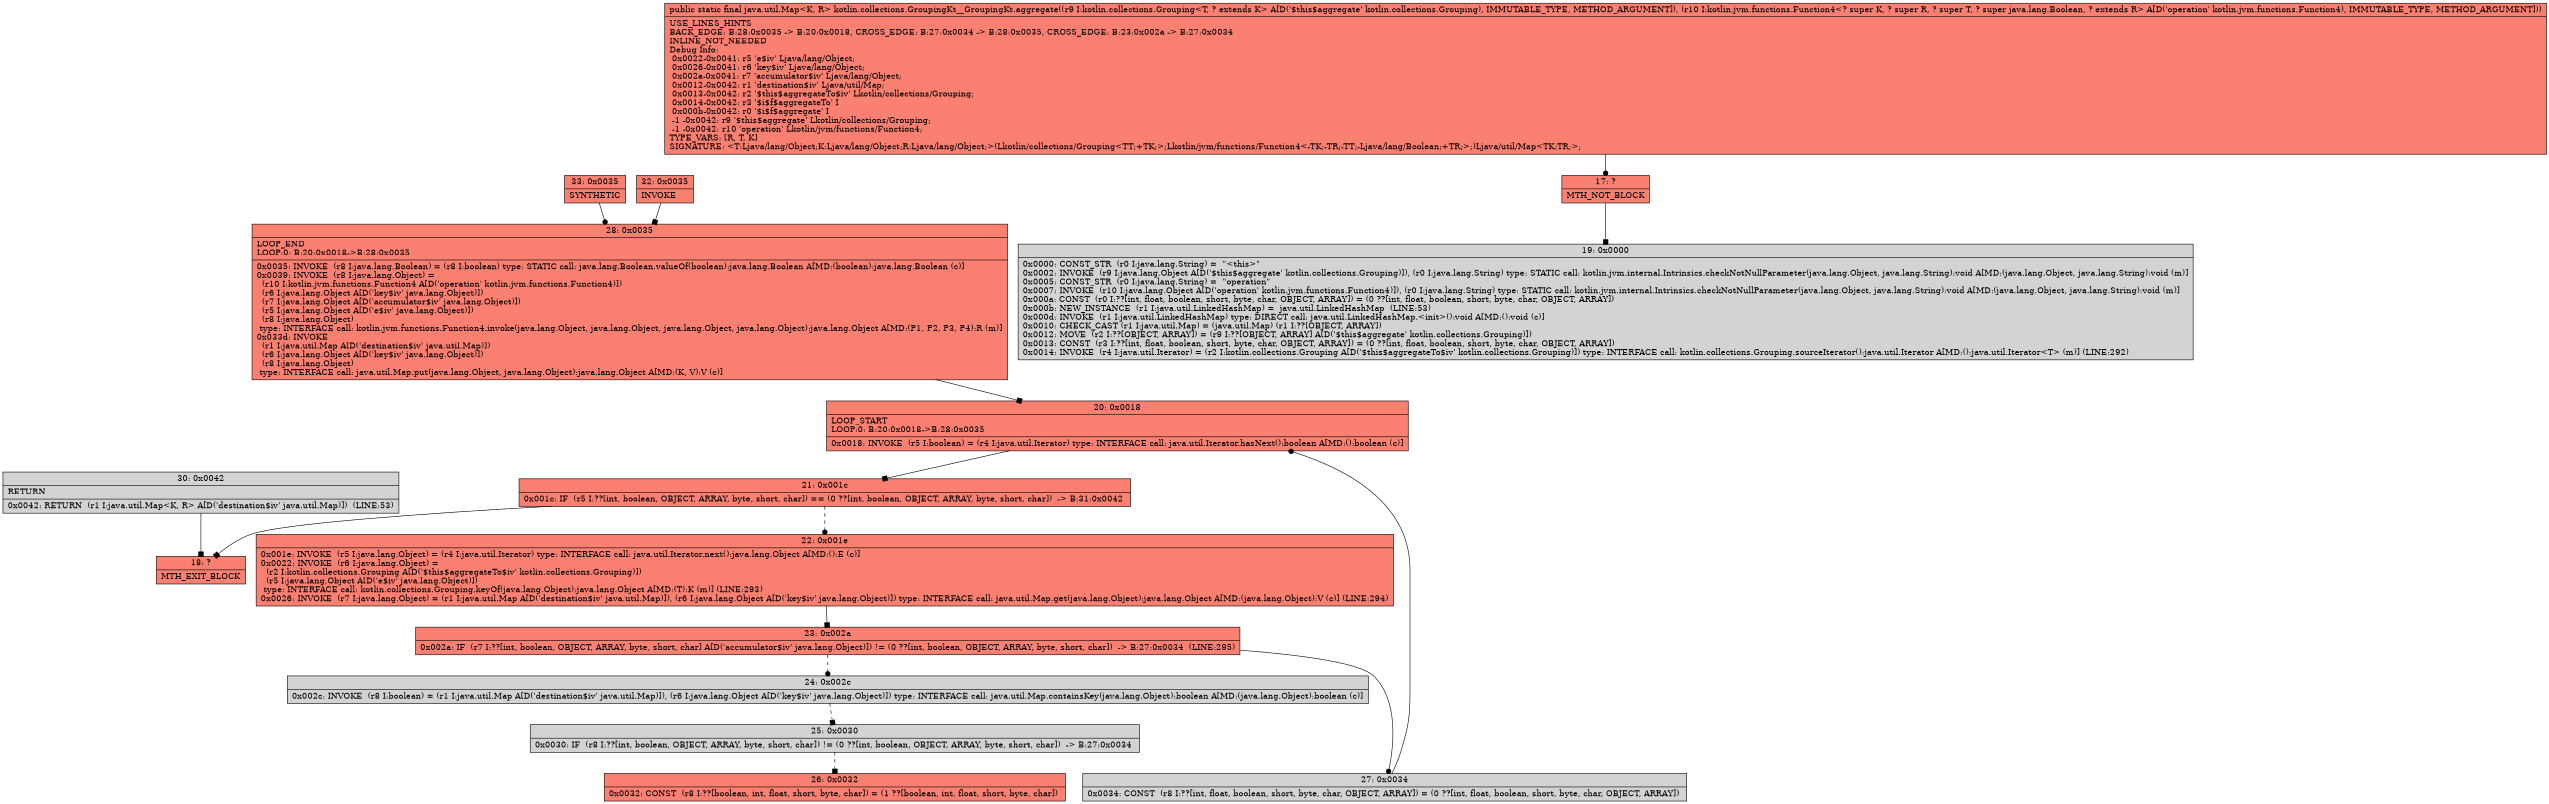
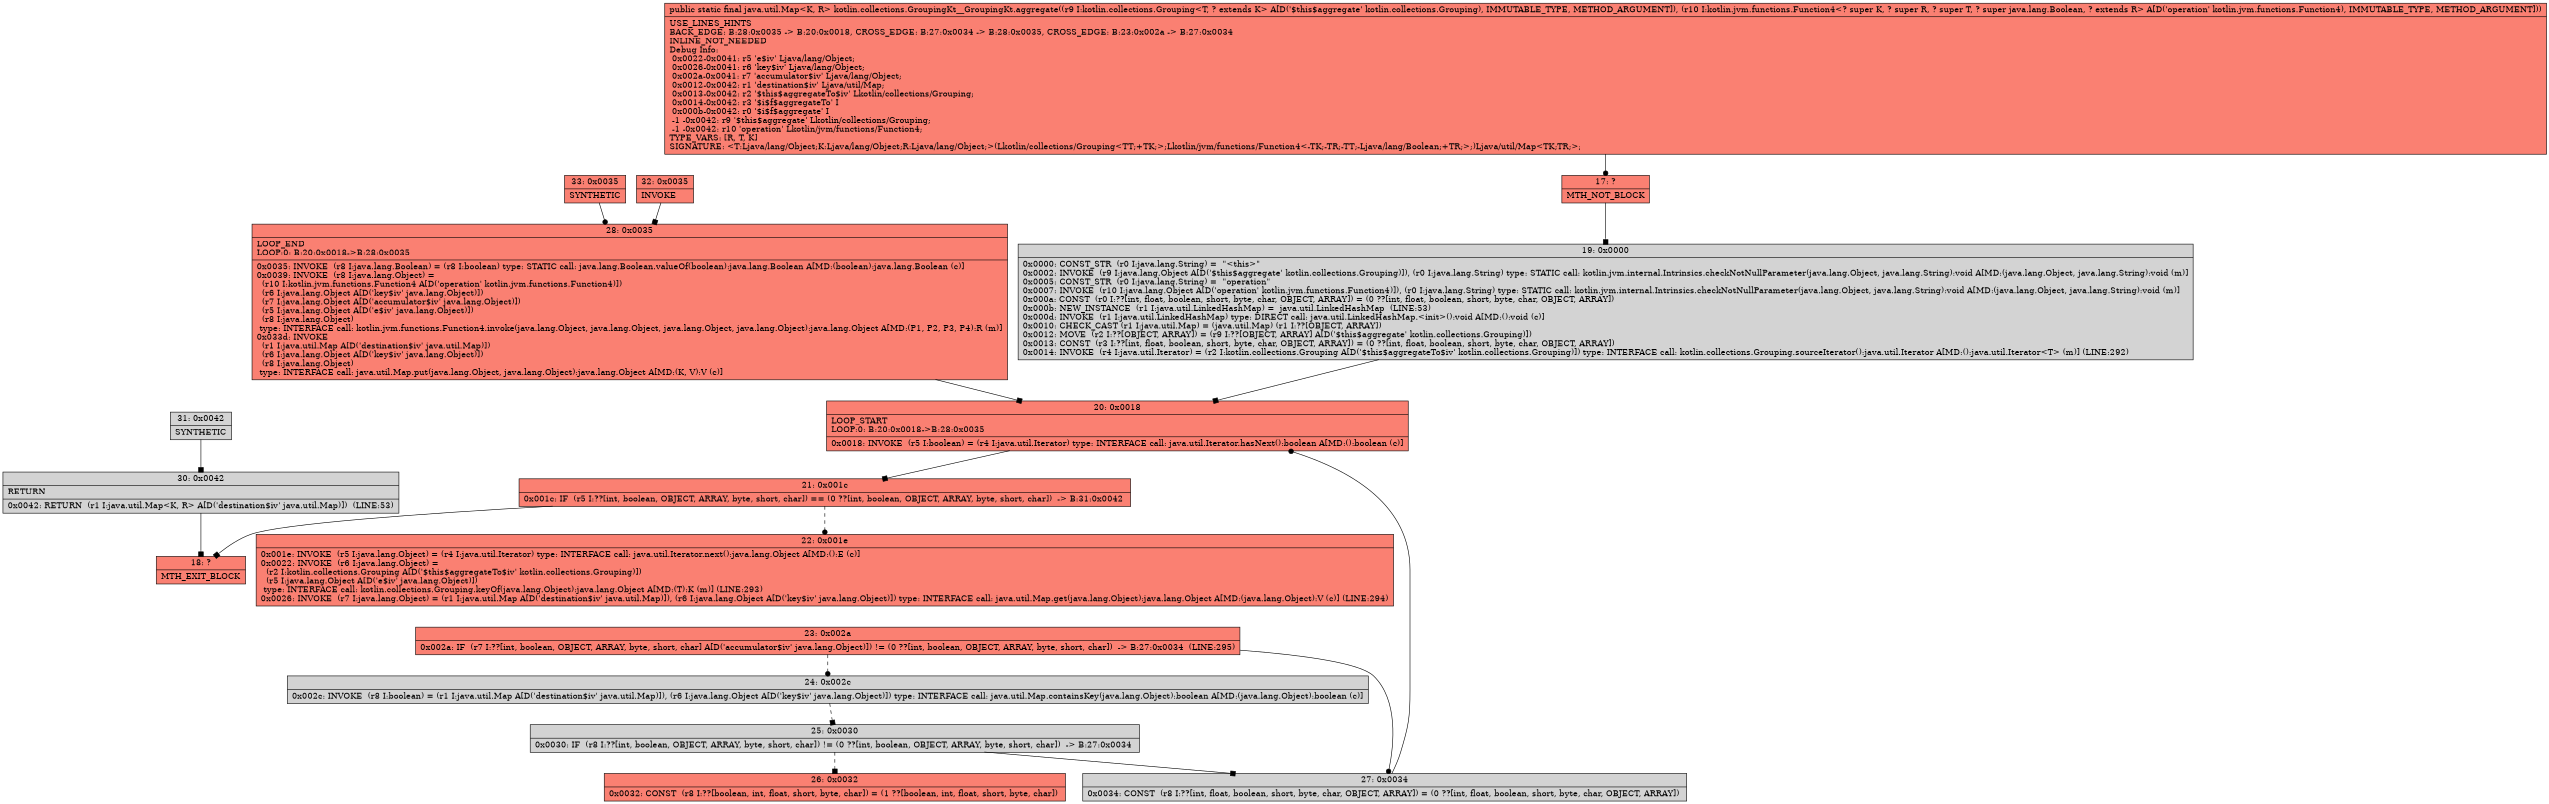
edge "19: 0x0000" -> "20: 0x0018": added
node "31: 0x0042": added
edge "22: 0x001e" -> "23: 0x002a": removed
edge "25: 0x0030" -> "27: 0x0034": added
